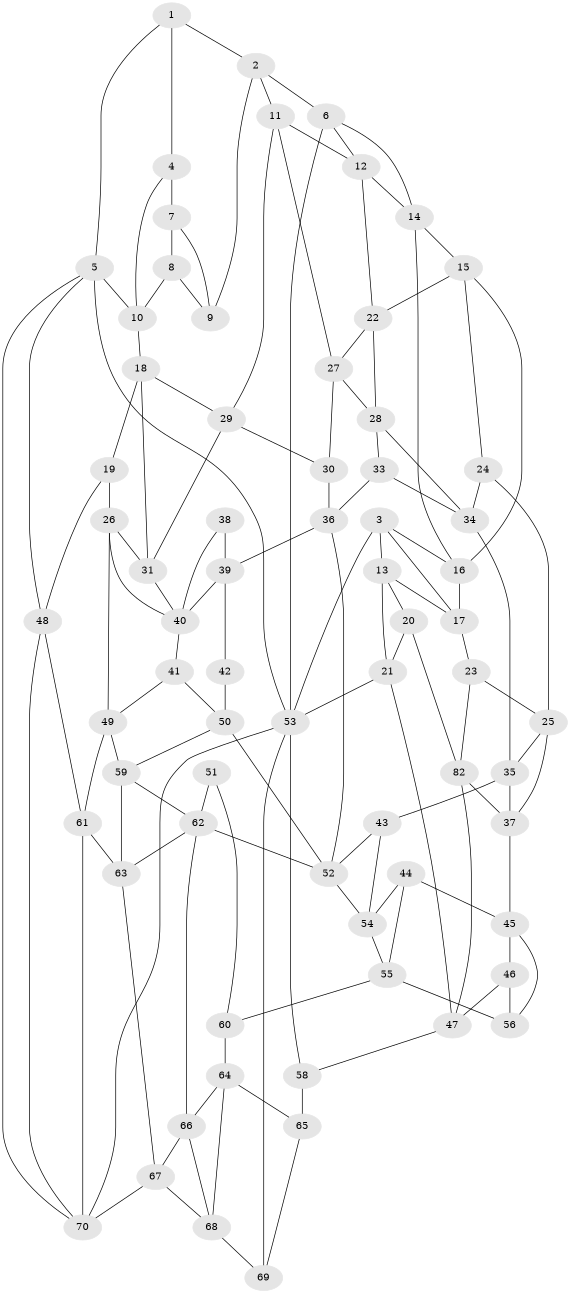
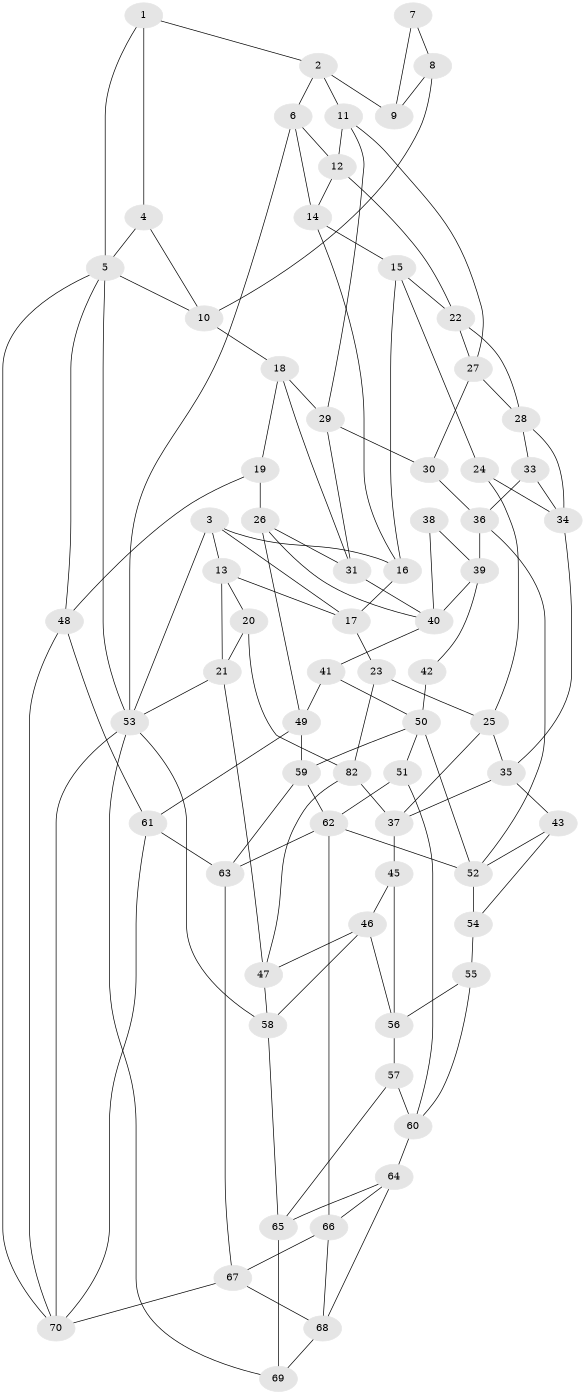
edge "4" -- "7": now "4" -- "5"
edge "50" -- "51": added
node "44": removed
edge "46" -- "58": added
node "57": added
